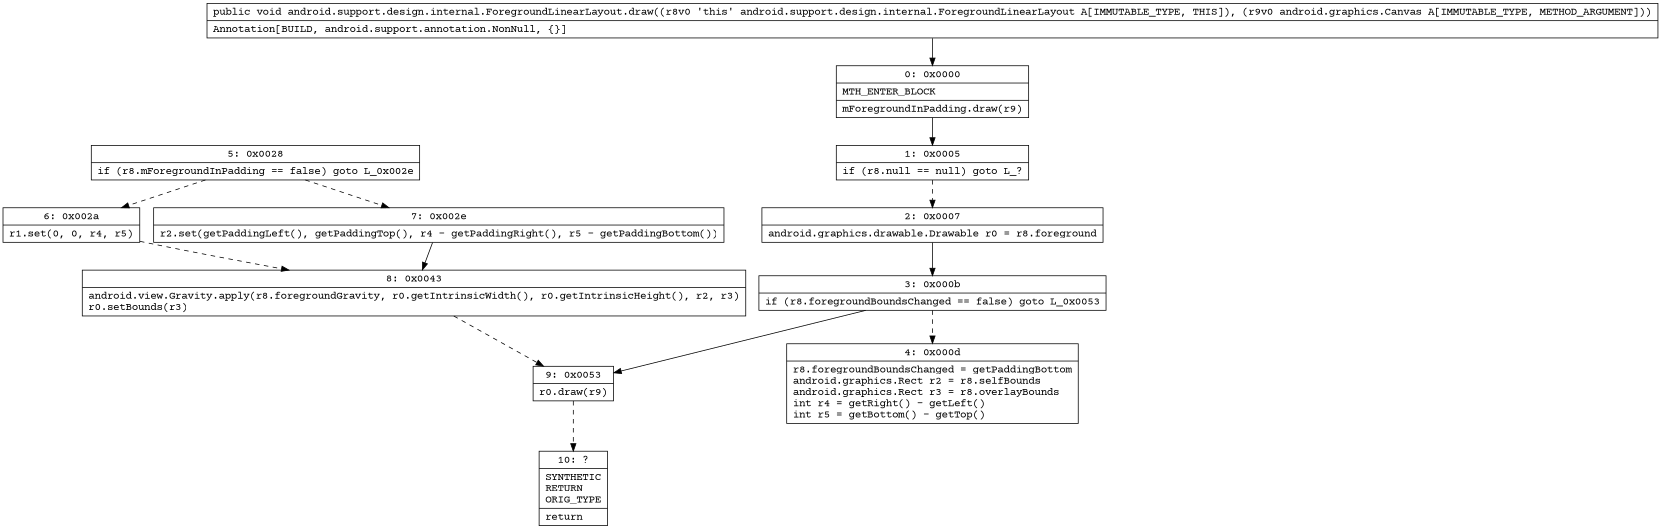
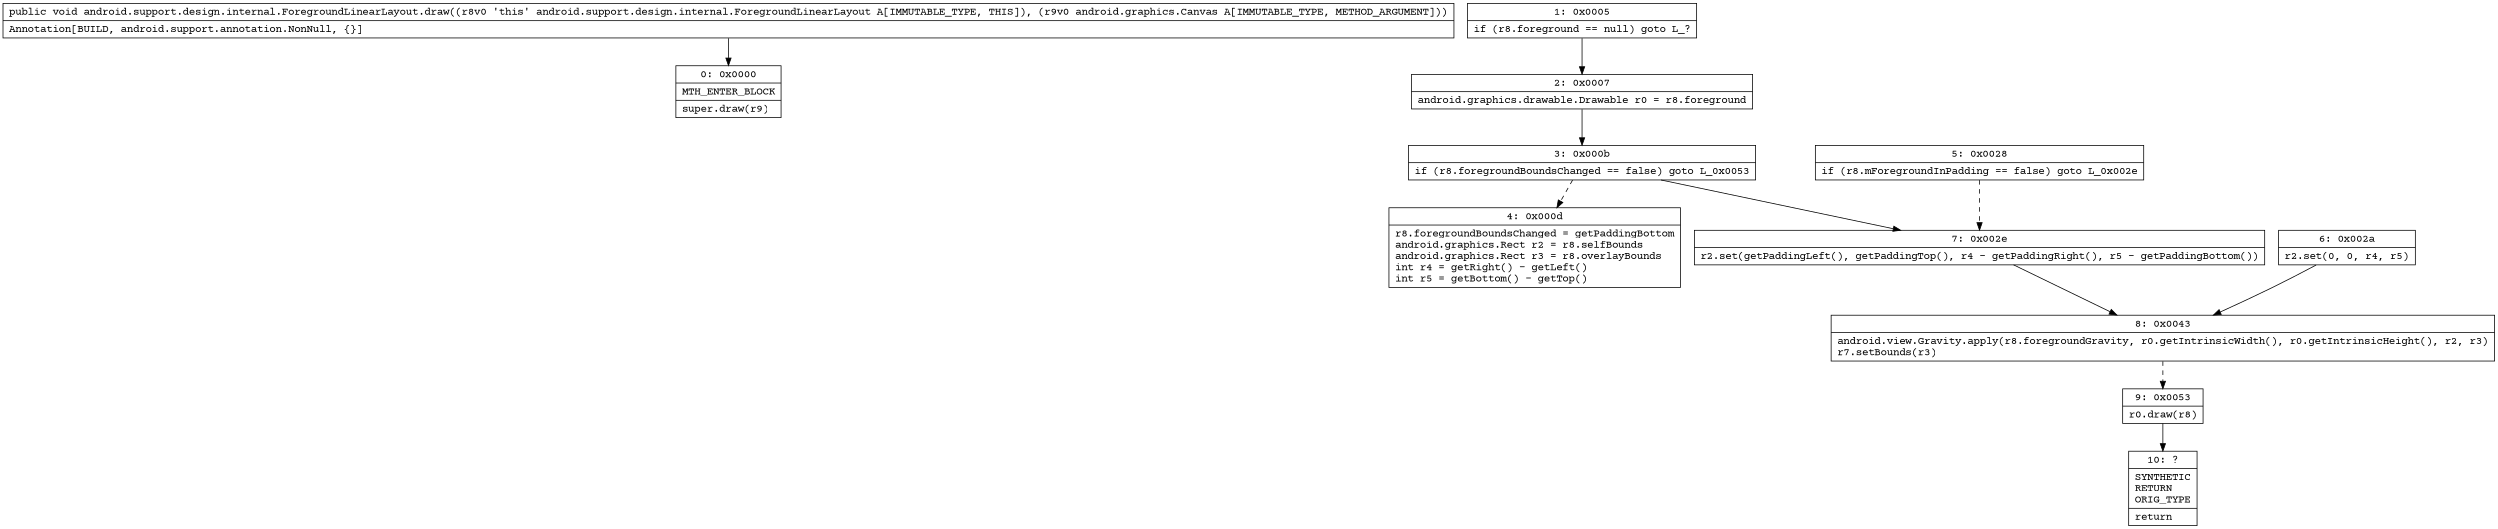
node "0: 0x0000": text "mForegroundInPadding.draw(r9)" -> "super.draw(r9)"
edge "0: 0x0000" -> "1: 0x0005": removed
node "1: 0x0005": text "if (r8.null == null) goto L_?" -> "if (r8.foreground == null) goto L_?"
edge "1: 0x0005" -> "2: 0x0007": style dashed -> solid
edge "5: 0x0028" -> "6: 0x002a": removed
node "6: 0x002a": text "r1.set(0, 0, r4, r5)" -> "r2.set(0, 0, r4, r5)"
edge "6: 0x002a" -> "8: 0x0043": style dashed -> solid
node "8: 0x0043": text "r0.setBounds(r3)" -> "r7.setBounds(r3)"
edge "3: 0x000b" -> "9: 0x0053": now "3: 0x000b" -> "7: 0x002e"
node "9: 0x0053": text "r0.draw(r9)" -> "r0.draw(r8)"
edge "9: 0x0053" -> "10: ?": style dashed -> solid
